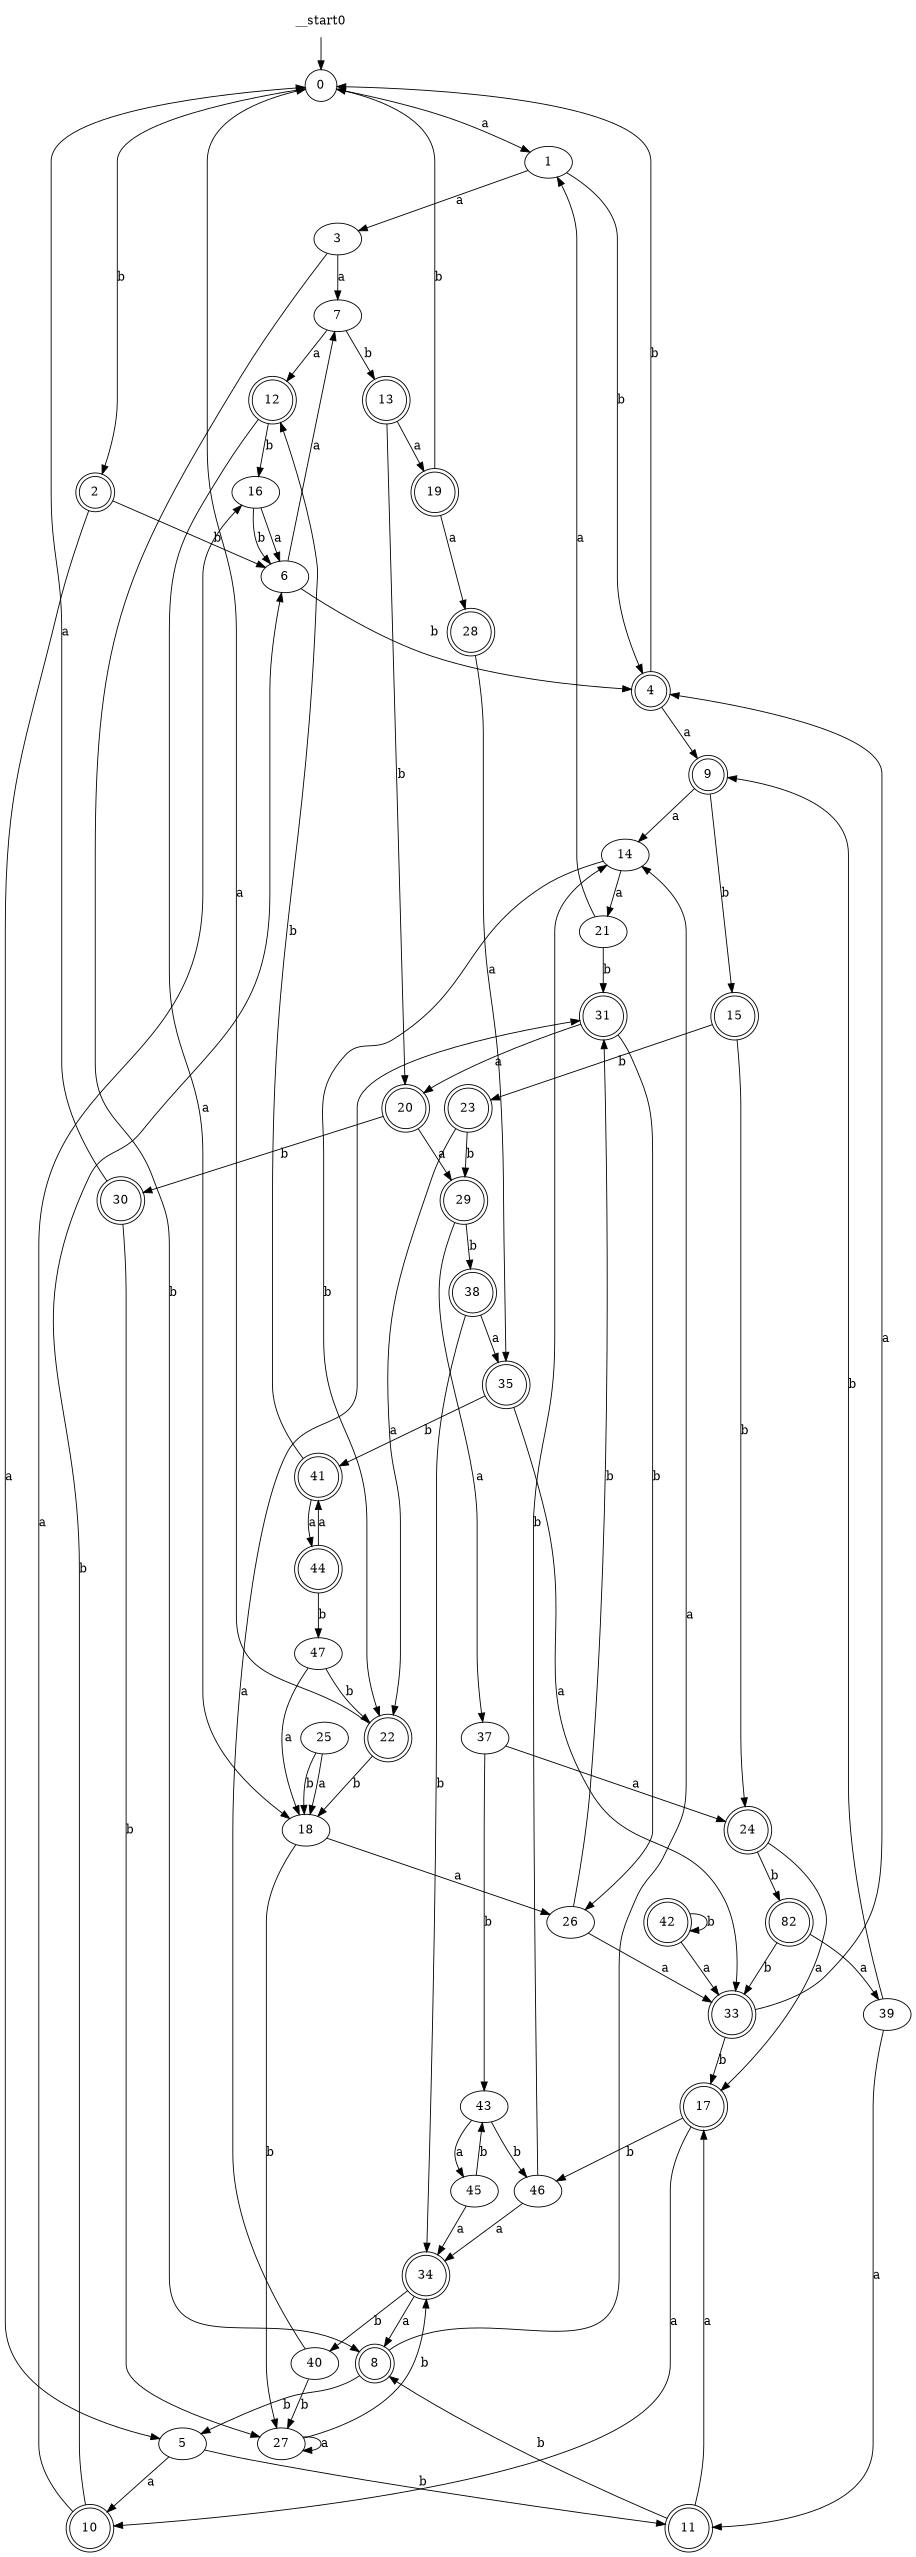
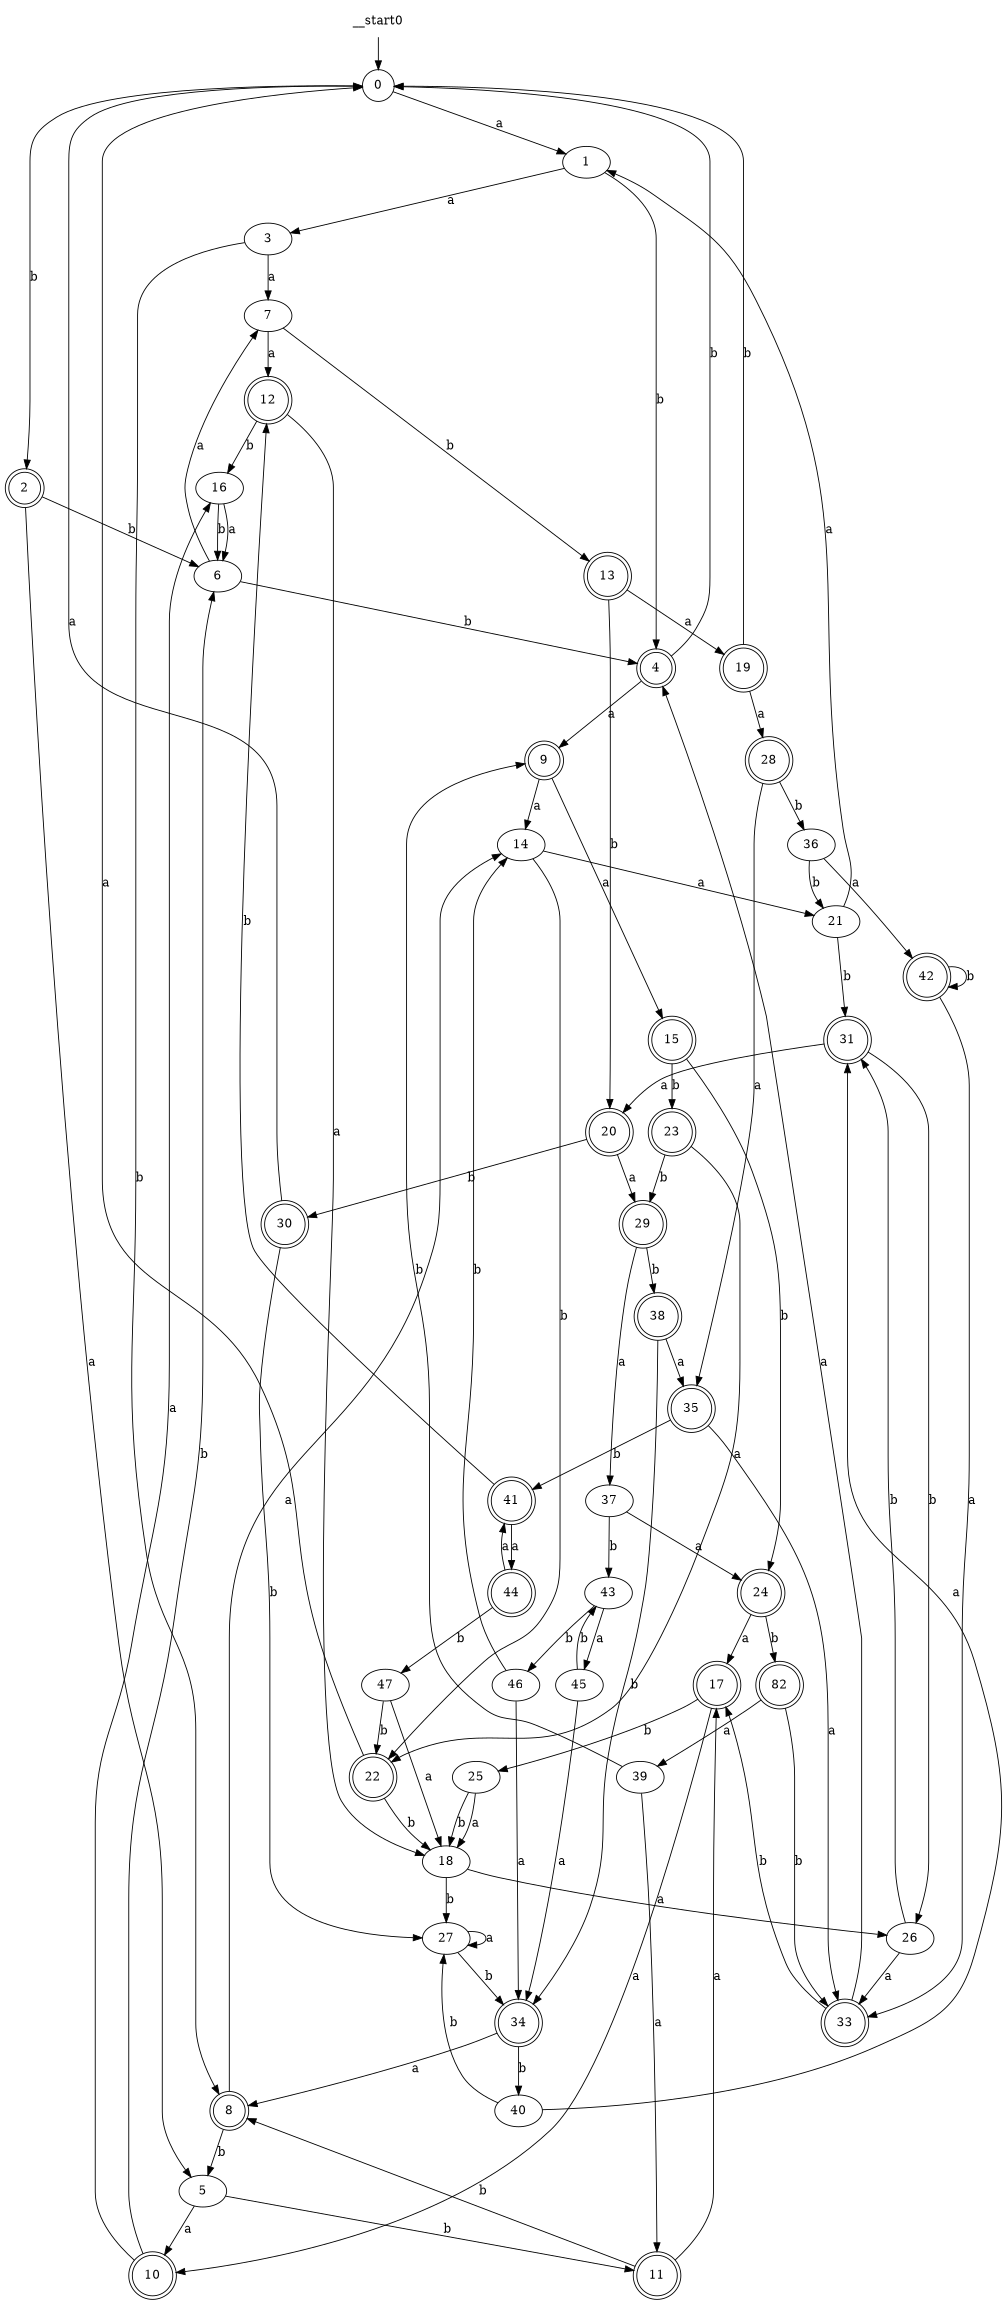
node "36": added
edge "9" -> "15": label "b" -> "a"
edge "17" -> "46": now "17" -> "25"
